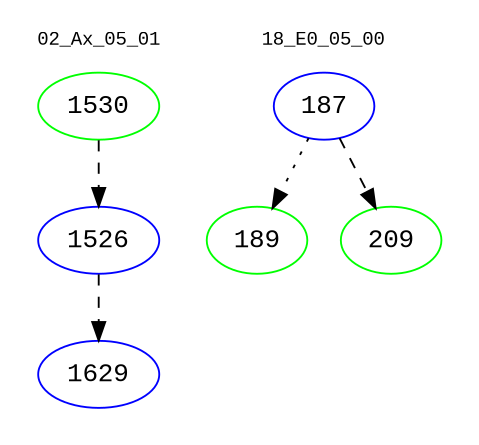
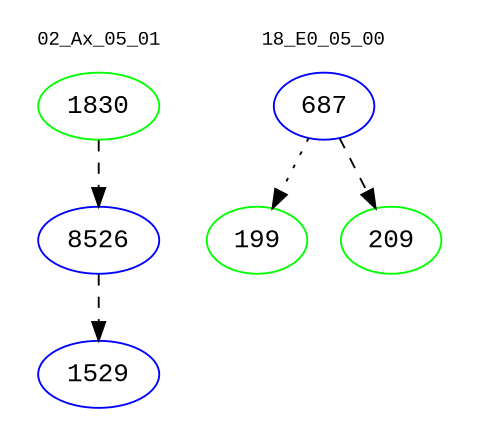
node "1530": label "1530" -> "1830"
node "187": label "187" -> "687"
node "1526": label "1526" -> "8526"
node "189": label "189" -> "199"
node "1629": label "1629" -> "1529"
